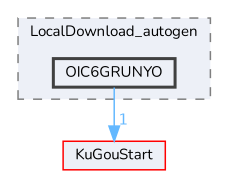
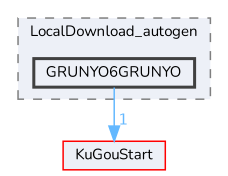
node "OIC6GRUNYO": label "OIC6GRUNYO" -> "GRUNYO6GRUNYO"
